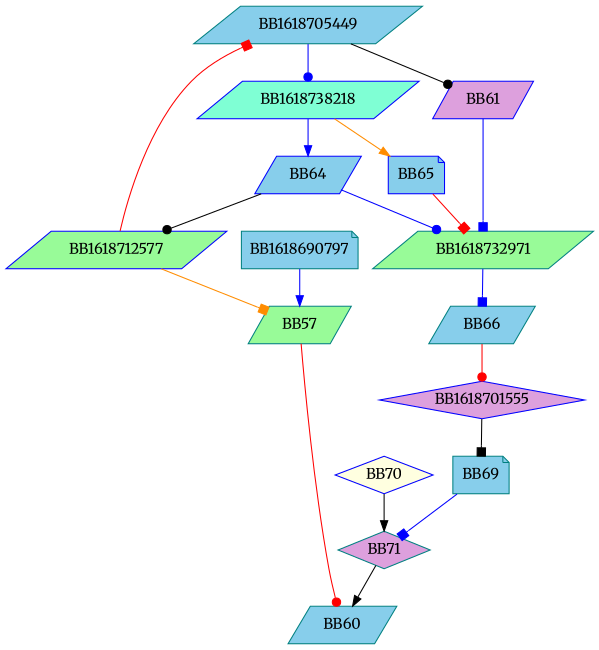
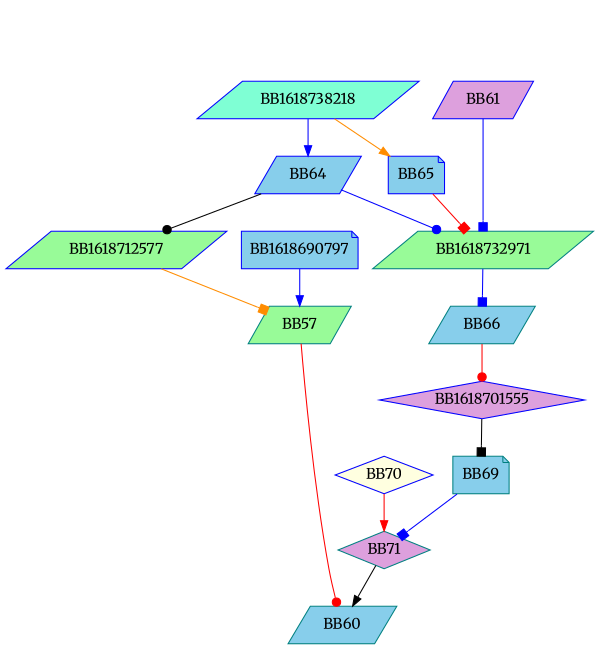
node "BB1618705449": removed
node "BB1618690797": color teal -> blue
edge "BB70" -> "BB71": color black -> red
